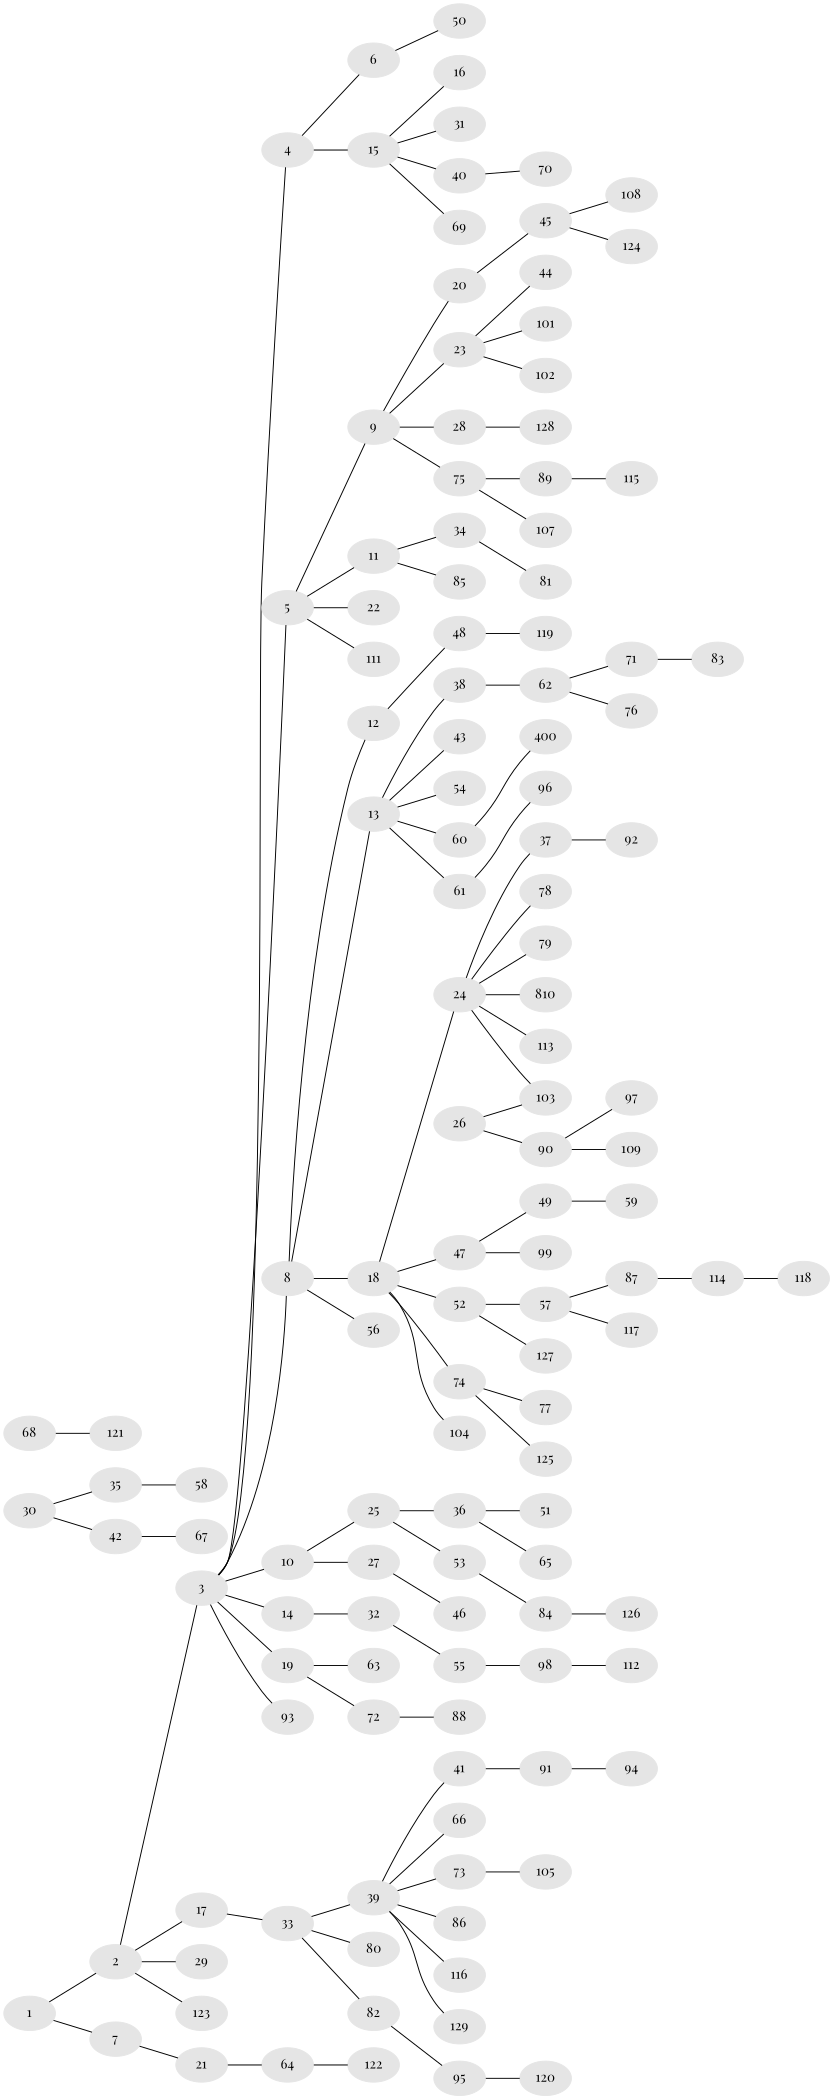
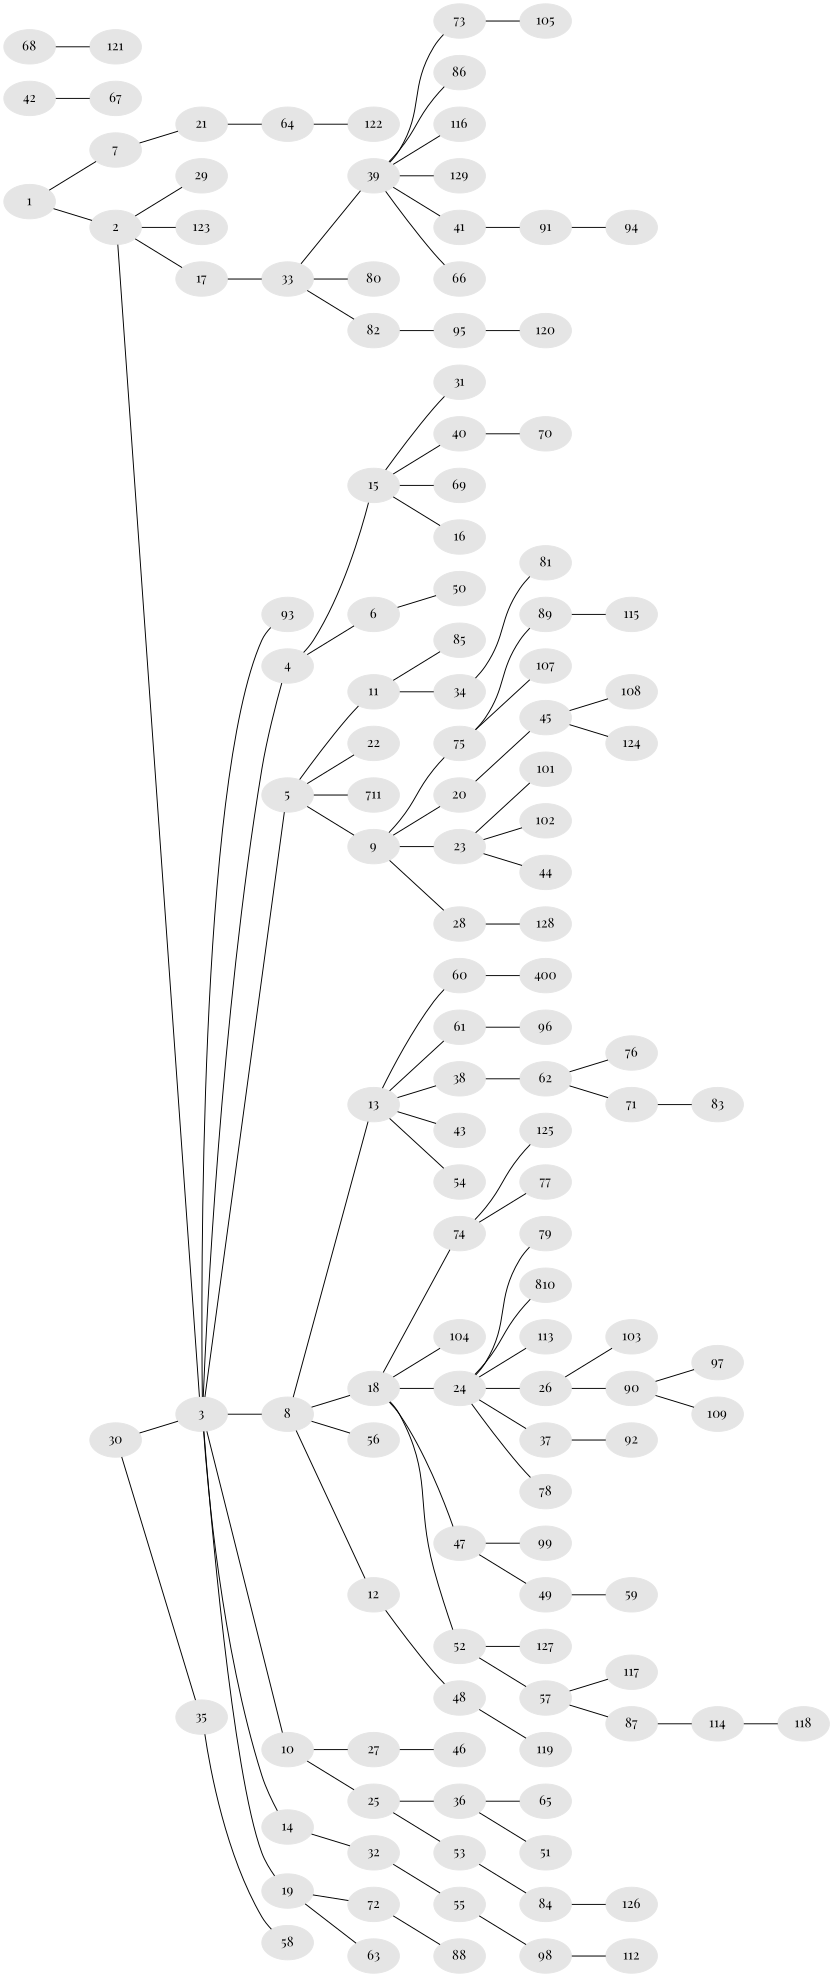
node "111": label "111" -> "711"
edge "24" -- "103": now "24" -- "26"
edge "30" -- "42": now "30" -- "3"
